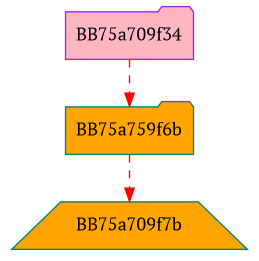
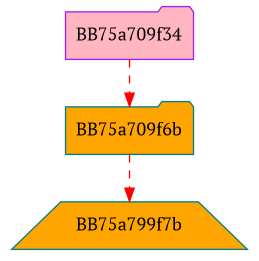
node "BB75a759f6b": label "BB75a759f6b" -> "BB75a709f6b"
node "BB75a709f7b": label "BB75a709f7b" -> "BB75a799f7b"
